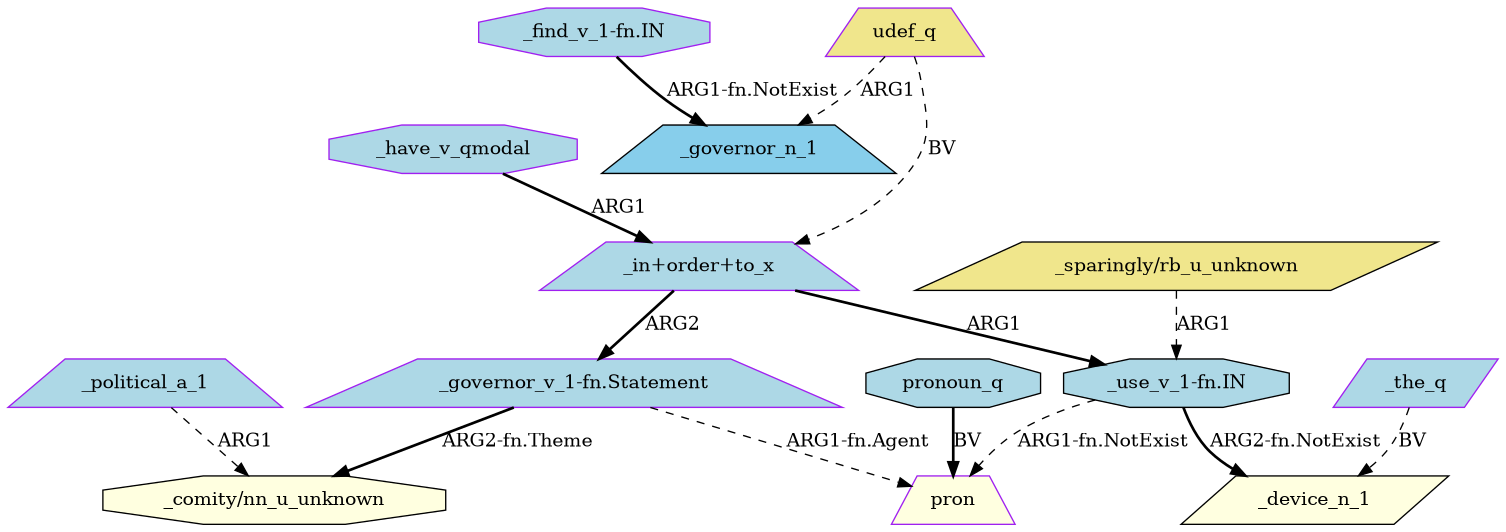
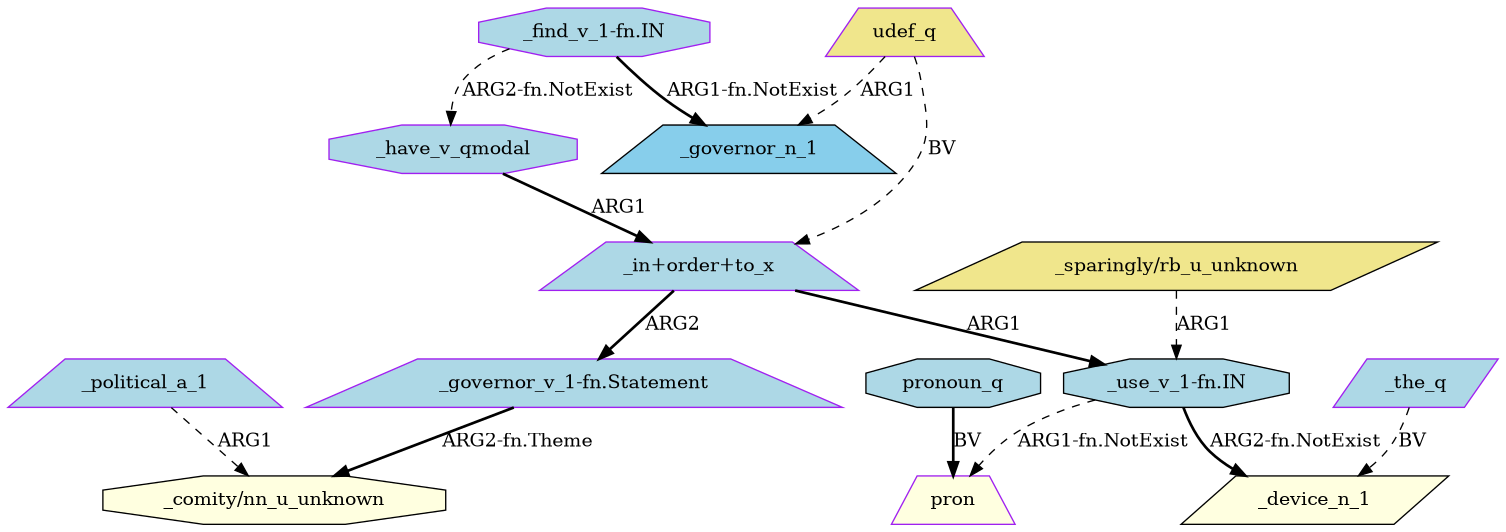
edge "_find_v_1-fn.IN" -> "_have_v_qmodal": added, label "ARG2-fn.NotExist"
edge "_governor_v_1-fn.Statement" -> "pron": removed, label "ARG1-fn.Agent"
